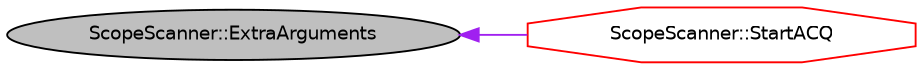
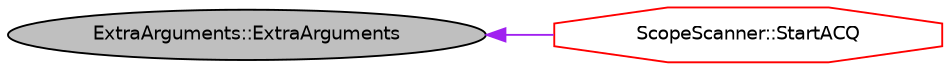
node "ScopeScanner::ExtraArguments": label "ScopeScanner::ExtraArguments" -> "ExtraArguments::ExtraArguments"
